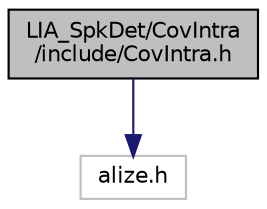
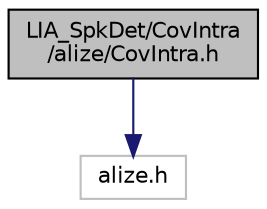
node "LIA_SpkDet/CovIntra /include/CovIntra.h": label "LIA_SpkDet/CovIntra /include/CovIntra.h" -> "LIA_SpkDet/CovIntra /alize/CovIntra.h"
